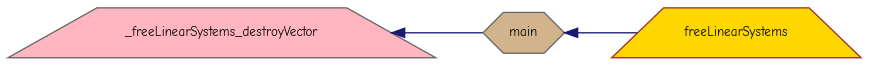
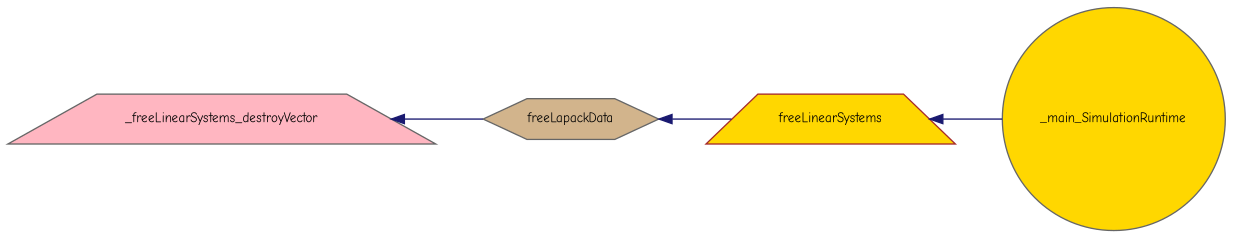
node "main": label "main" -> "freeLapackData"
node "_main_SimulationRuntime": added
